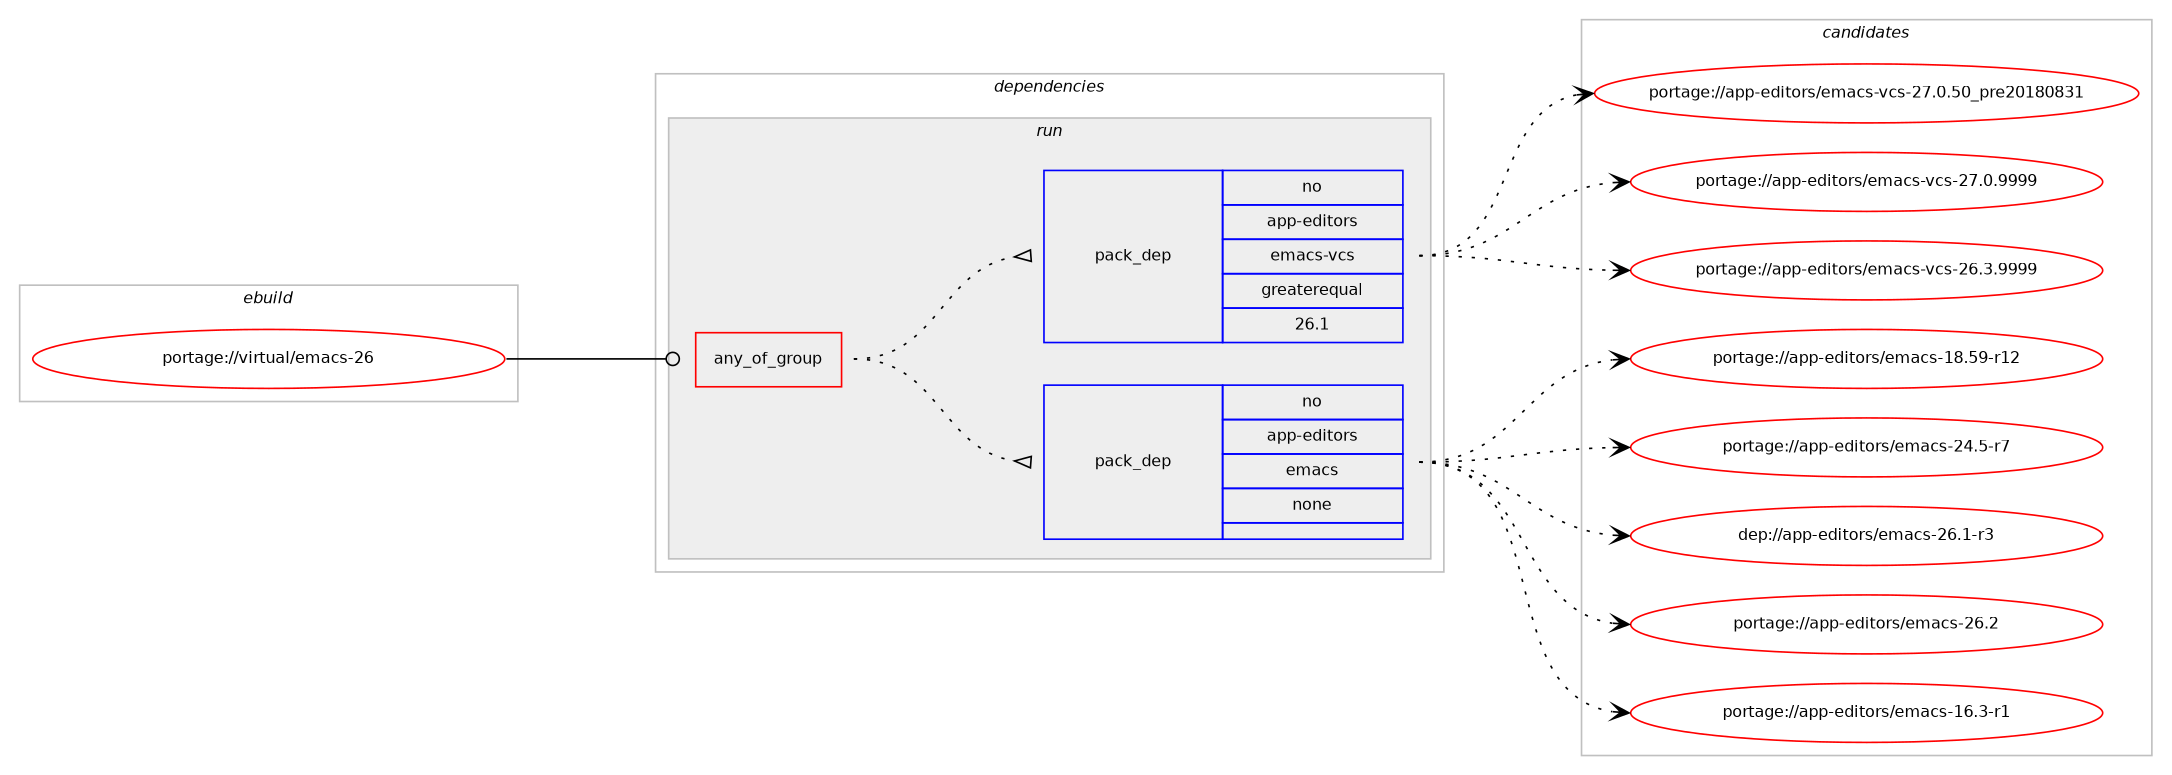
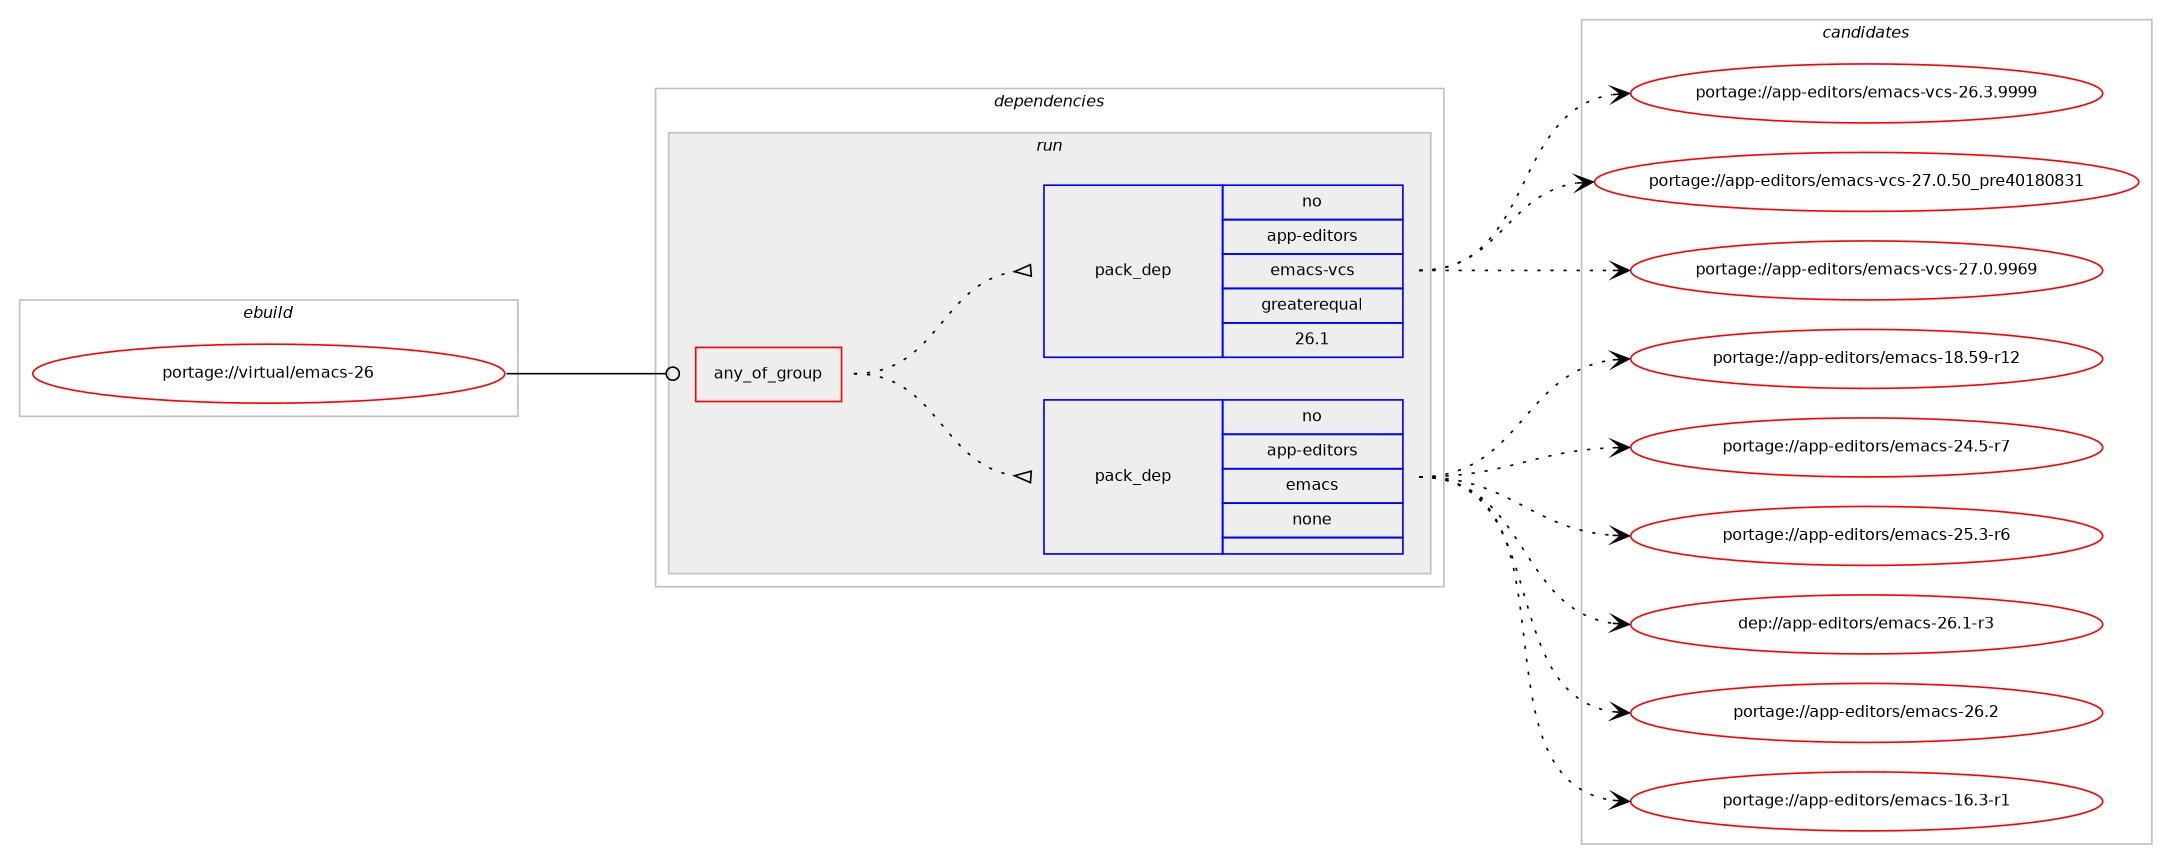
node "portage://app-editors/emacs-vcs-27.0.50_pre20180831": label "portage://app-editors/emacs-vcs-27.0.50_pre20180831" -> "portage://app-editors/emacs-vcs-27.0.50_pre40180831"
node "portage://app-editors/emacs-vcs-27.0.9999": label "portage://app-editors/emacs-vcs-27.0.9999" -> "portage://app-editors/emacs-vcs-27.0.9969"
node "portage://app-editors/emacs-25.3-r6": added
